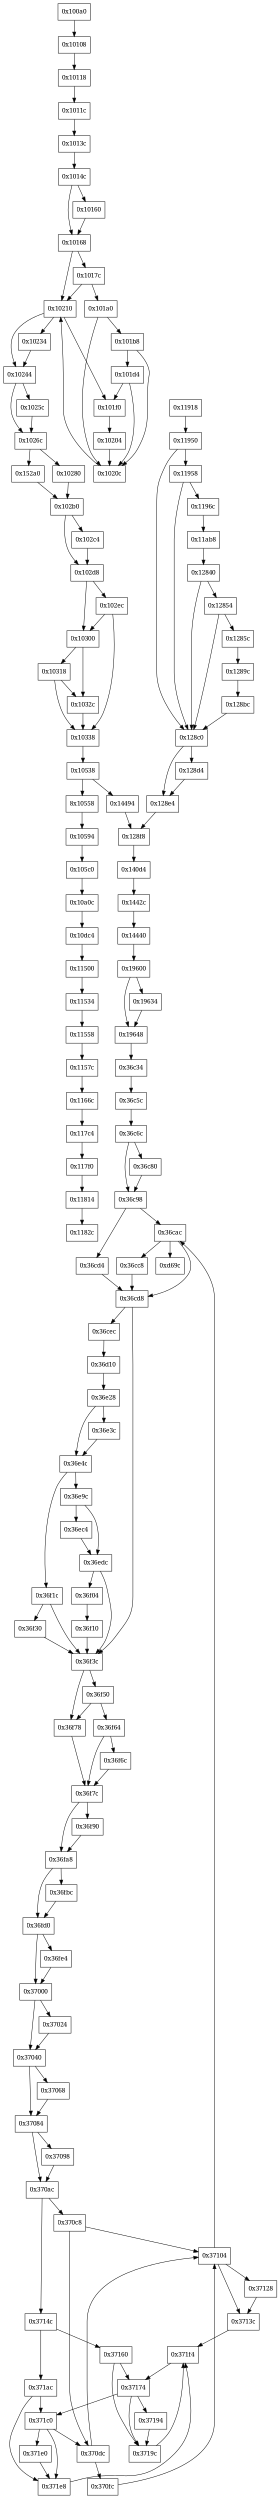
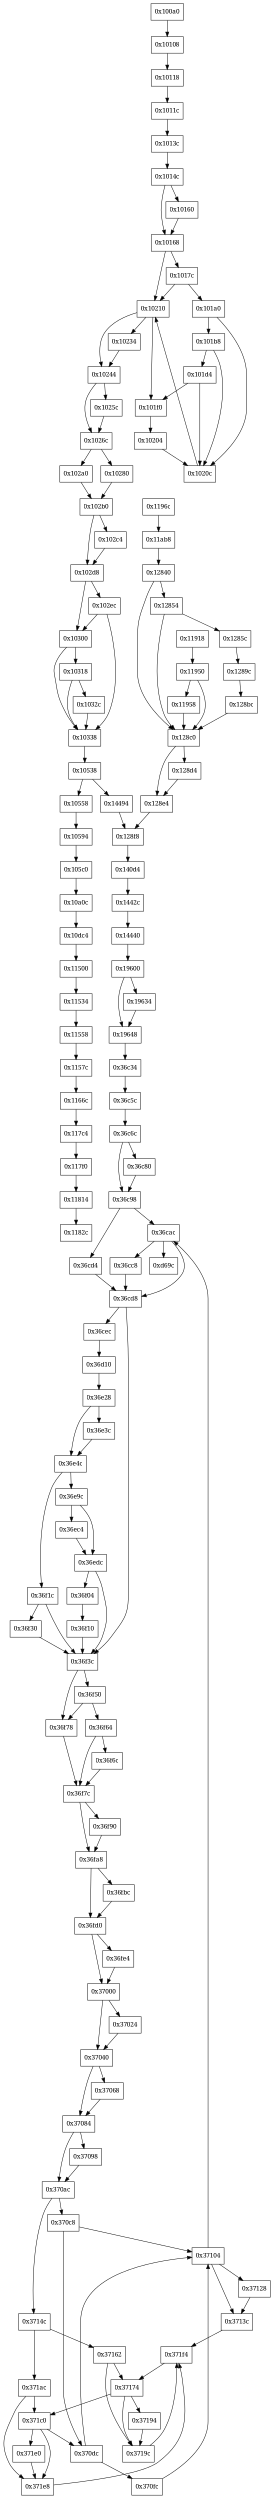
node "0x152a0": label "0x152a0" -> "0x102a0"
edge "0x11958" -> "0x1196c": removed
edge "0x10300" -> "0x1032c": now "0x10300" -> "0x10338"
node "8x10558": label "8x10558" -> "0x10558"
node "0x37160": label "0x37160" -> "0x37162"
